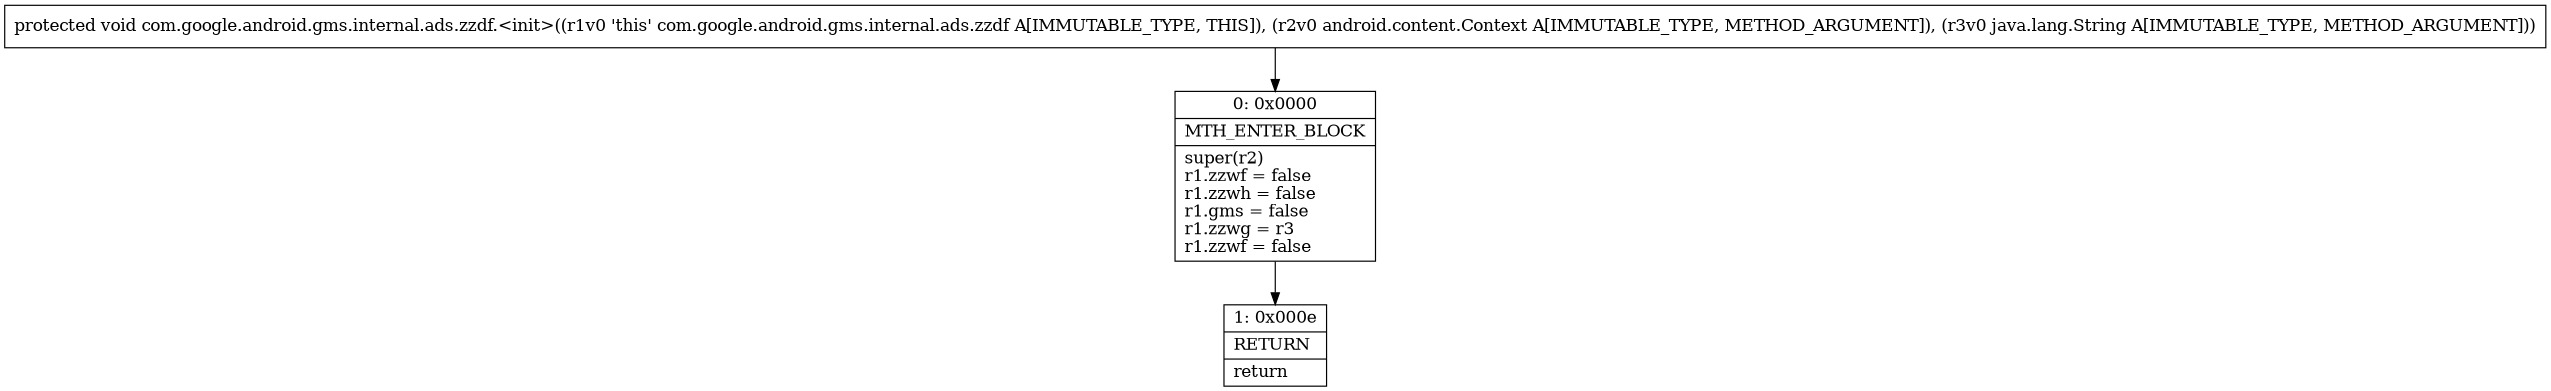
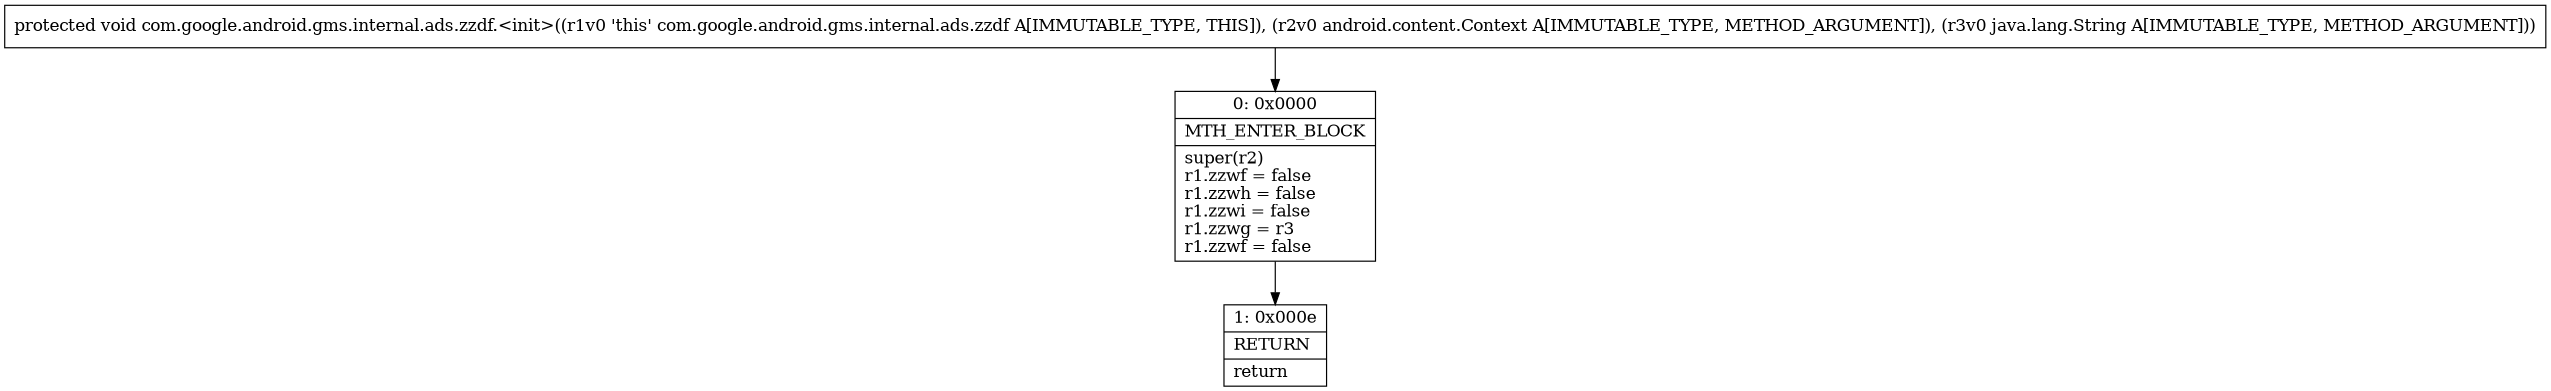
node "0: 0x0000": text "r1.gms = false" -> "r1.zzwi = false"
